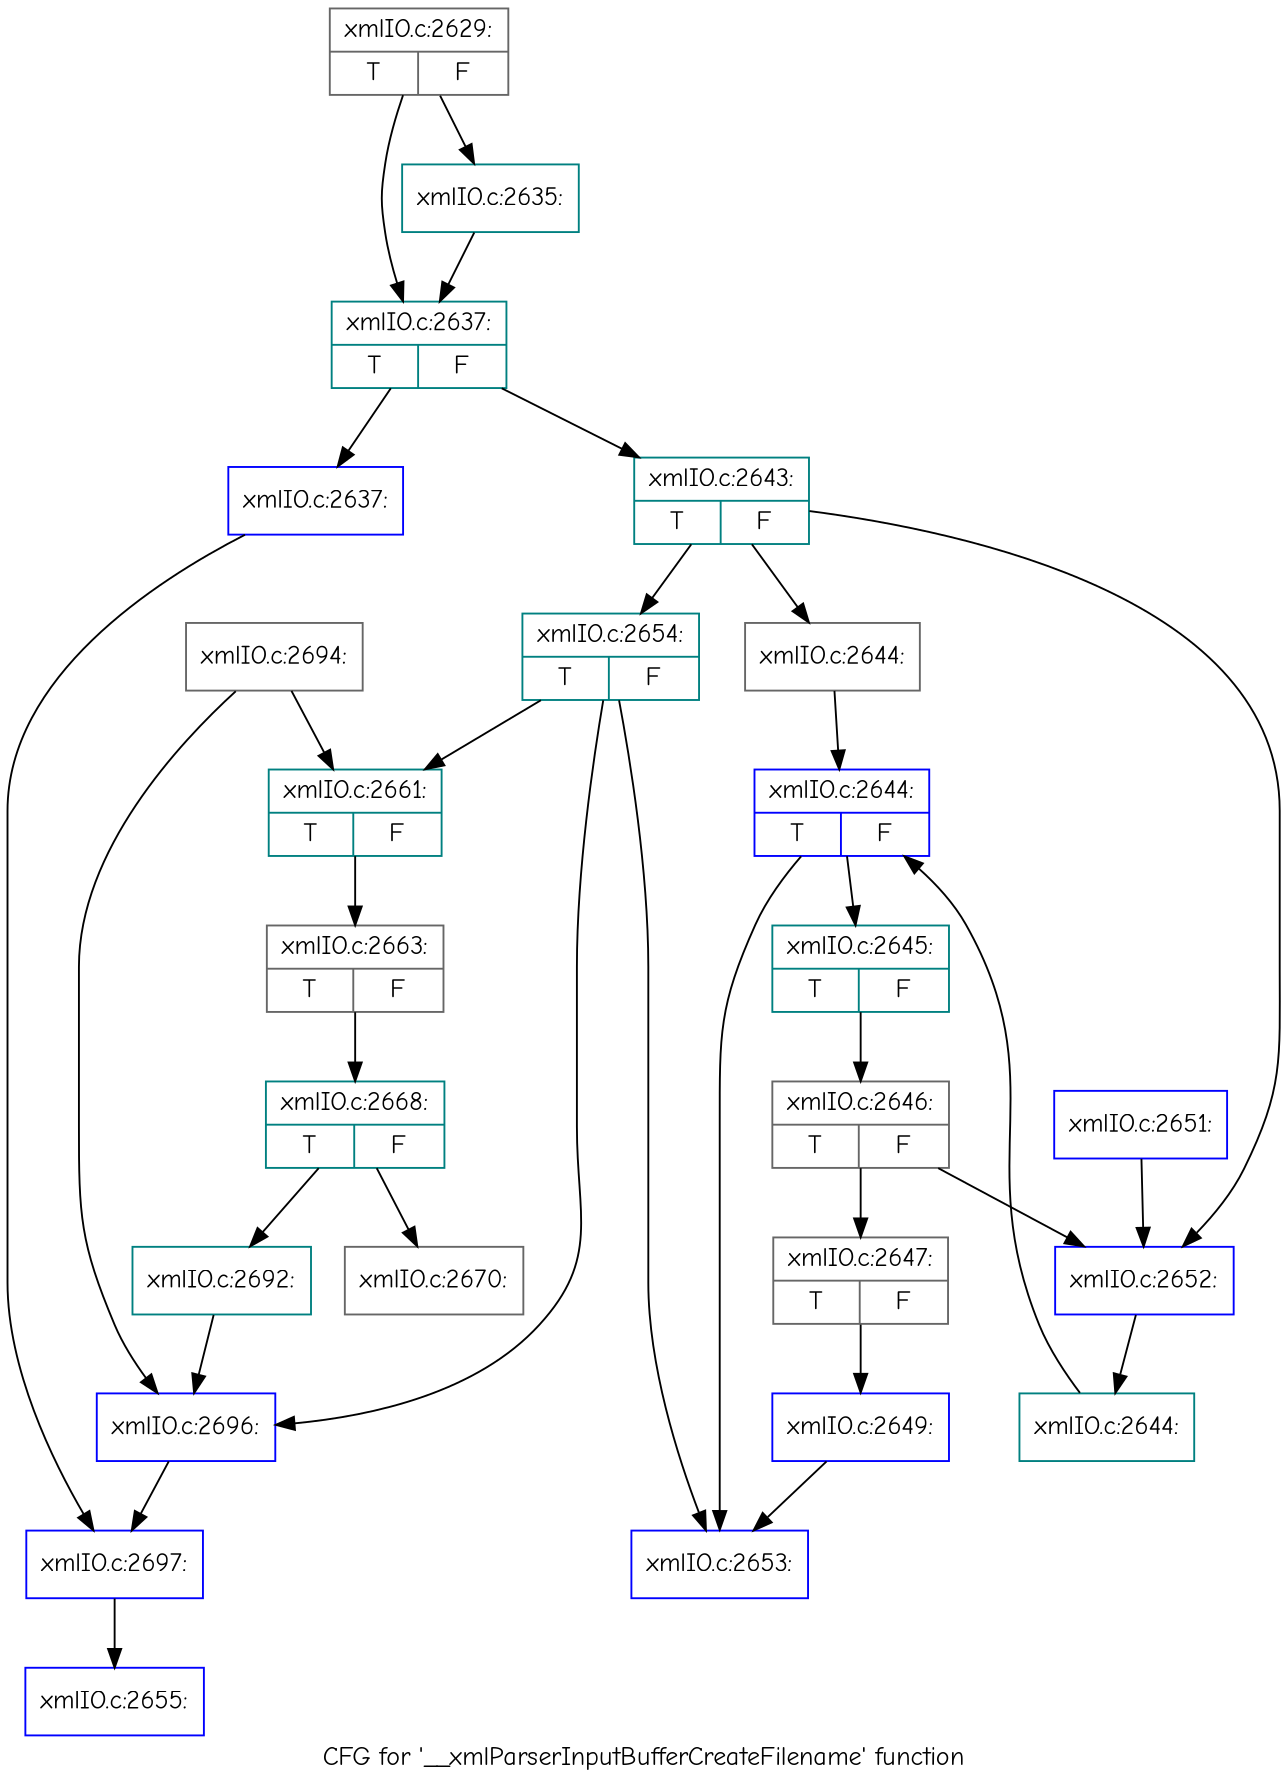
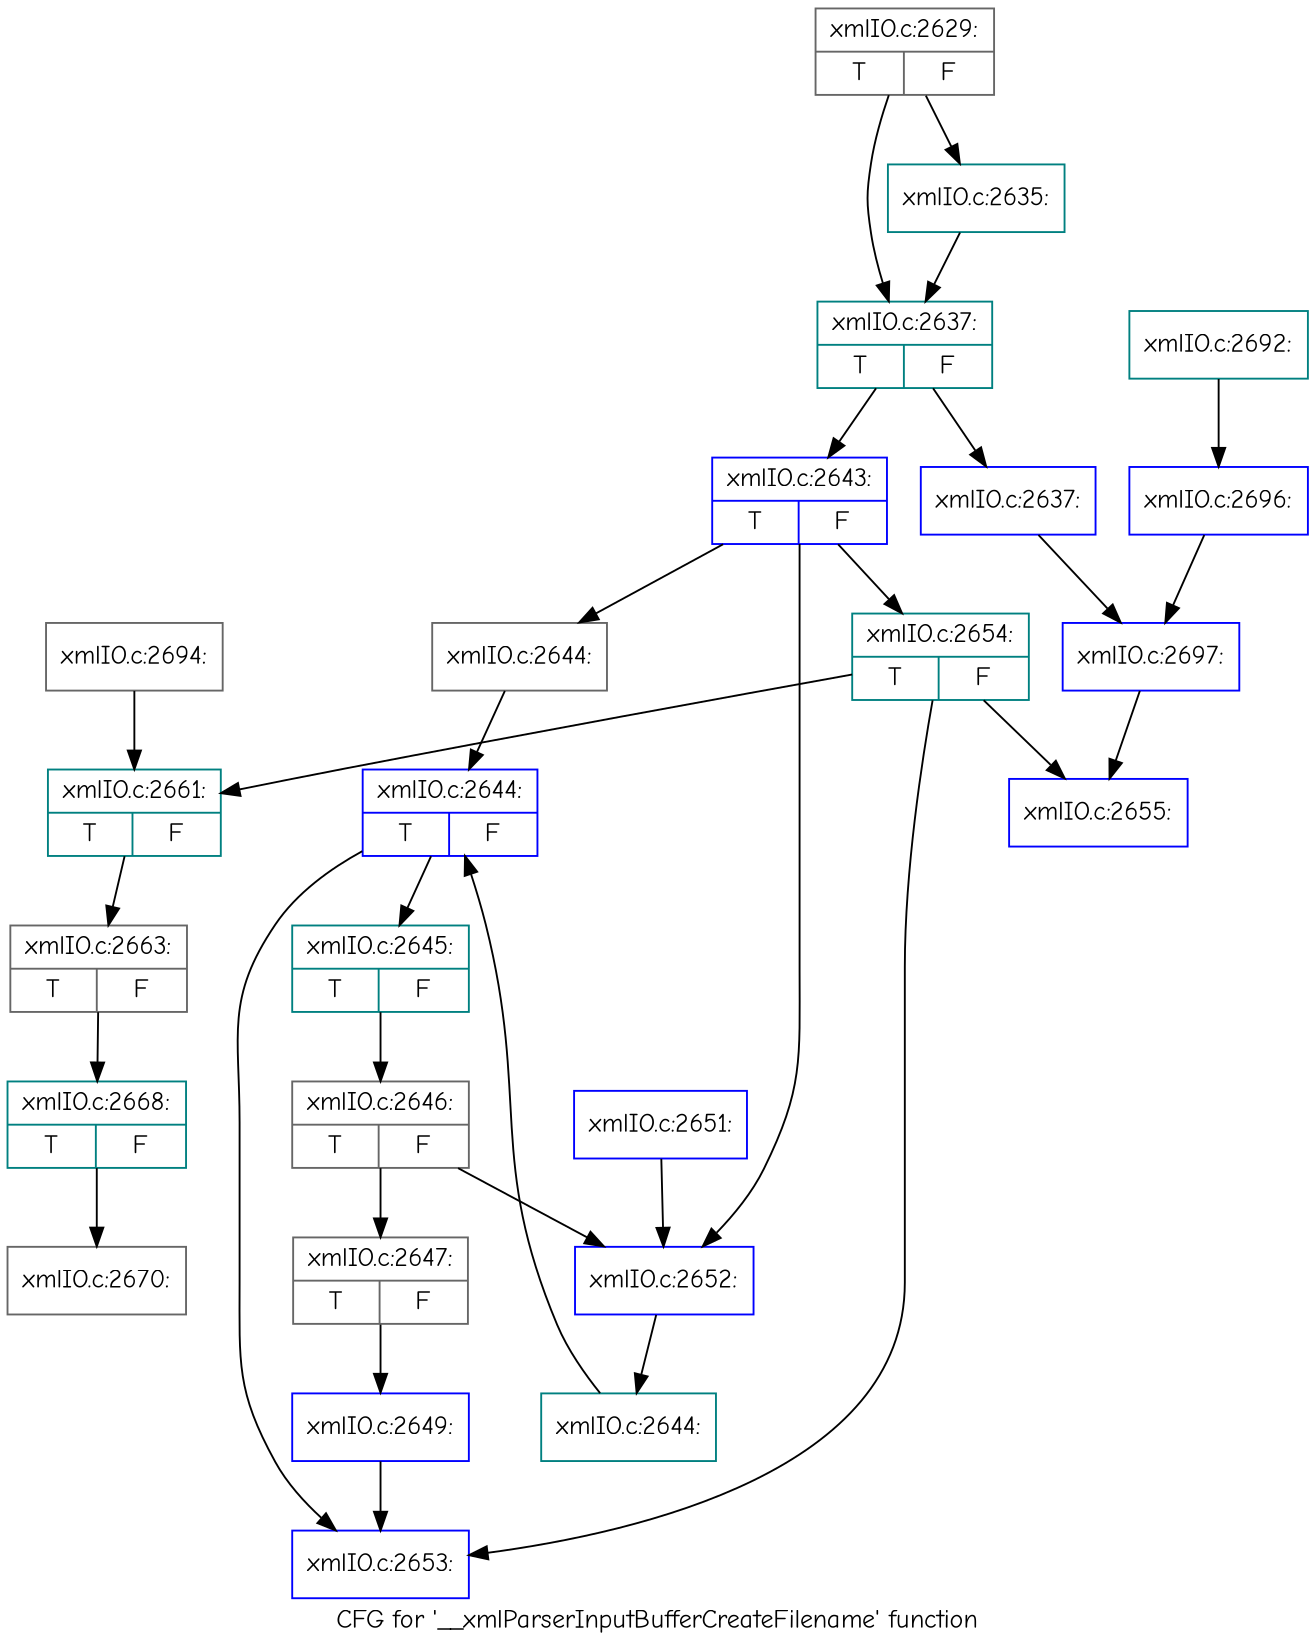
node "xmlIO.c:2643:": color teal -> blue
edge "xmlIO.c:2694:" -> "xmlIO.c:2696:": removed
edge "xmlIO.c:2654:" -> "xmlIO.c:2696:": now "xmlIO.c:2654:" -> "xmlIO.c:2655:"
edge "xmlIO.c:2668:" -> "xmlIO.c:2692:": removed
